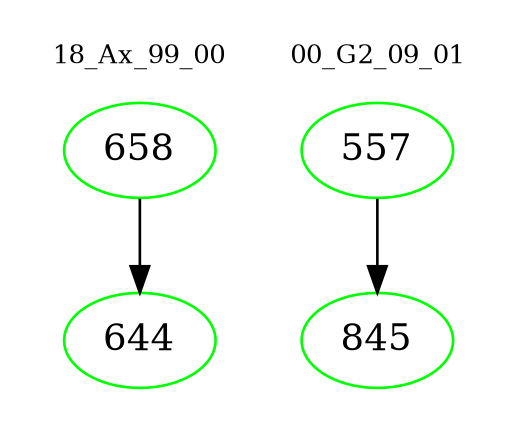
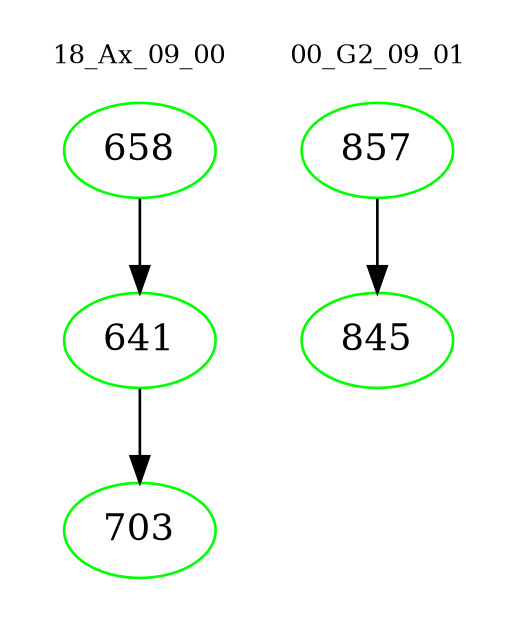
cluster "18_Ax_99_00": label "18_Ax_99_00" -> "18_Ax_09_00"
node "557": label "557" -> "857"
node "644": label "644" -> "641"
node "703": added
